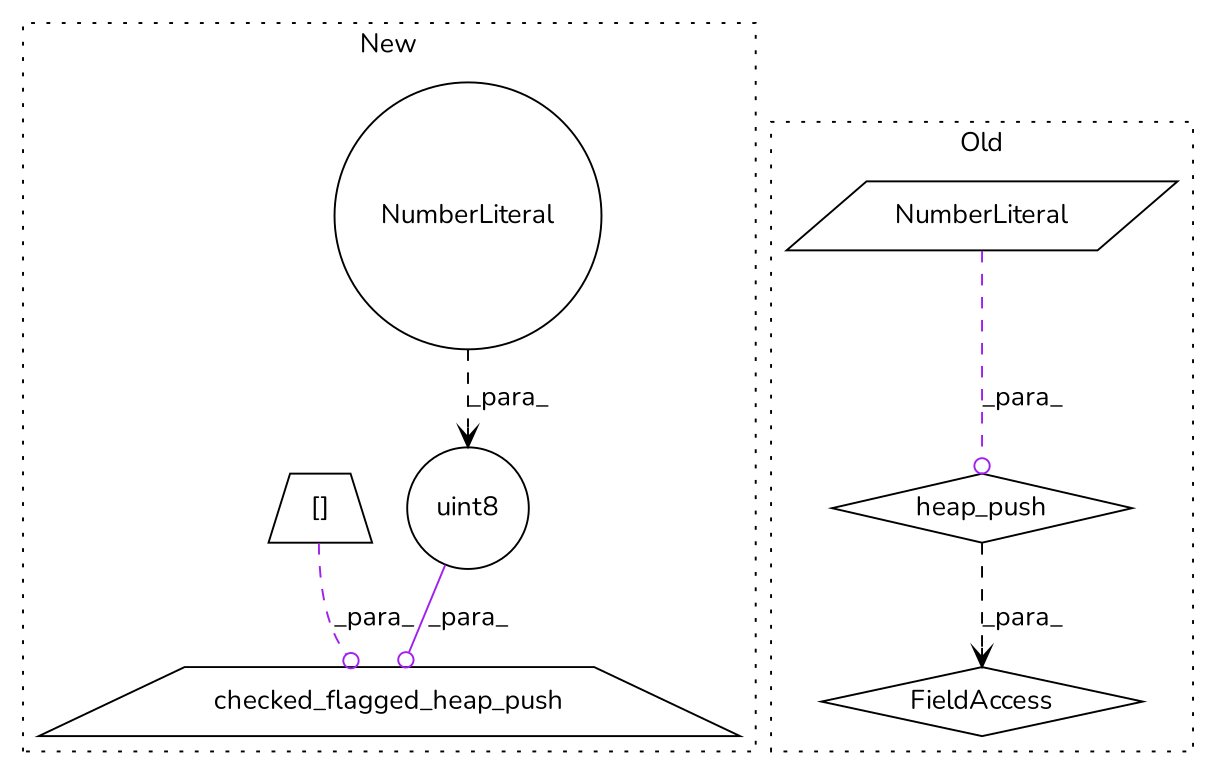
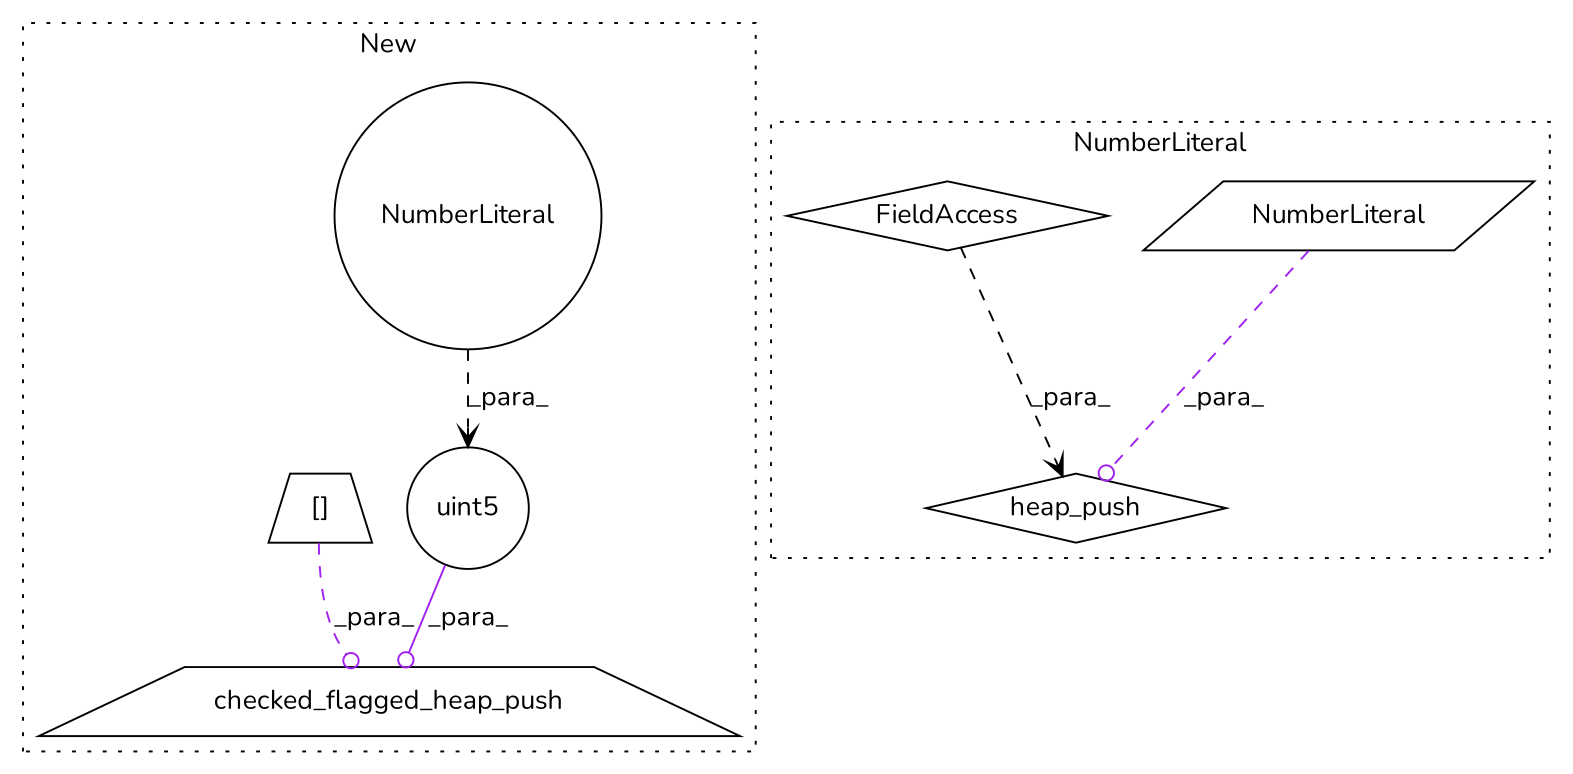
cluster "Old": label "Old" -> "NumberLiteral"
node "uint8": label "uint8" -> "uint5"
edge "heap_push" -> "FieldAccess": reversed
